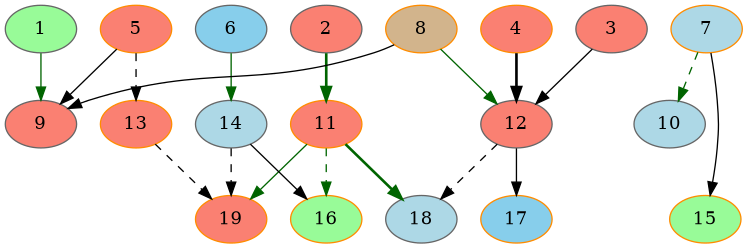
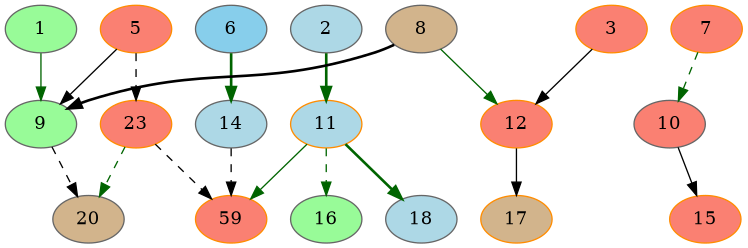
node "2": fillcolor salmon -> lightblue
node "8": color darkorange -> gray40
node "4": removed
node "3": color gray40 -> darkorange
node "7": fillcolor lightblue -> salmon
edge "6" -> "14": style solid -> bold
edge "8" -> "9": style solid -> bold
edge "7" -> "15": now "10" -> "15"
node "9": fillcolor salmon -> palegreen
node "13": label "13" -> "23"
node "11": fillcolor salmon -> lightblue
node "12": color gray40 -> darkorange
node "10": fillcolor lightblue -> salmon
edge "14" -> "16": removed
edge "12" -> "18": removed
node "20": added
node "19": label "19" -> "59"
node "16": color darkorange -> gray40
node "17": fillcolor skyblue -> tan
node "15": fillcolor palegreen -> salmon
